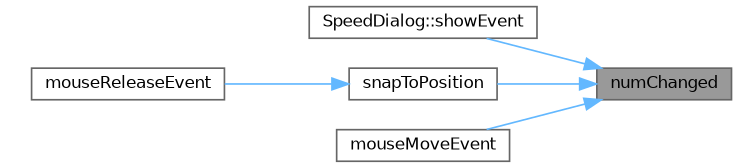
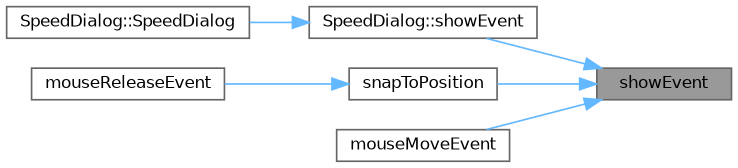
node "SpeedDialog::SpeedDialog": added
node "numChanged": label "numChanged" -> "showEvent"
